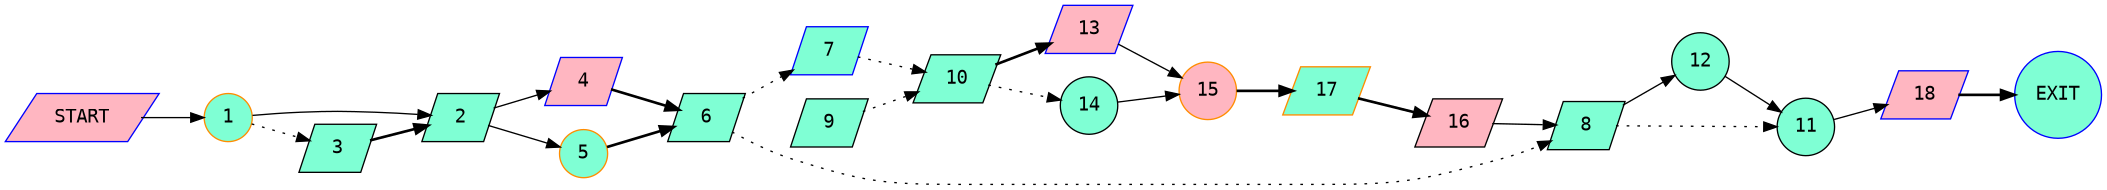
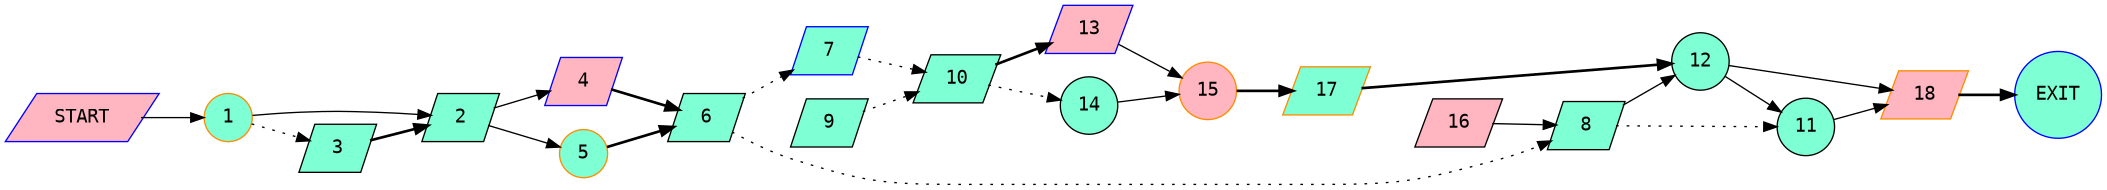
edge "12" -> "18": added
node "18": color blue -> darkorange
edge "17" -> "16": now "17" -> "12"
